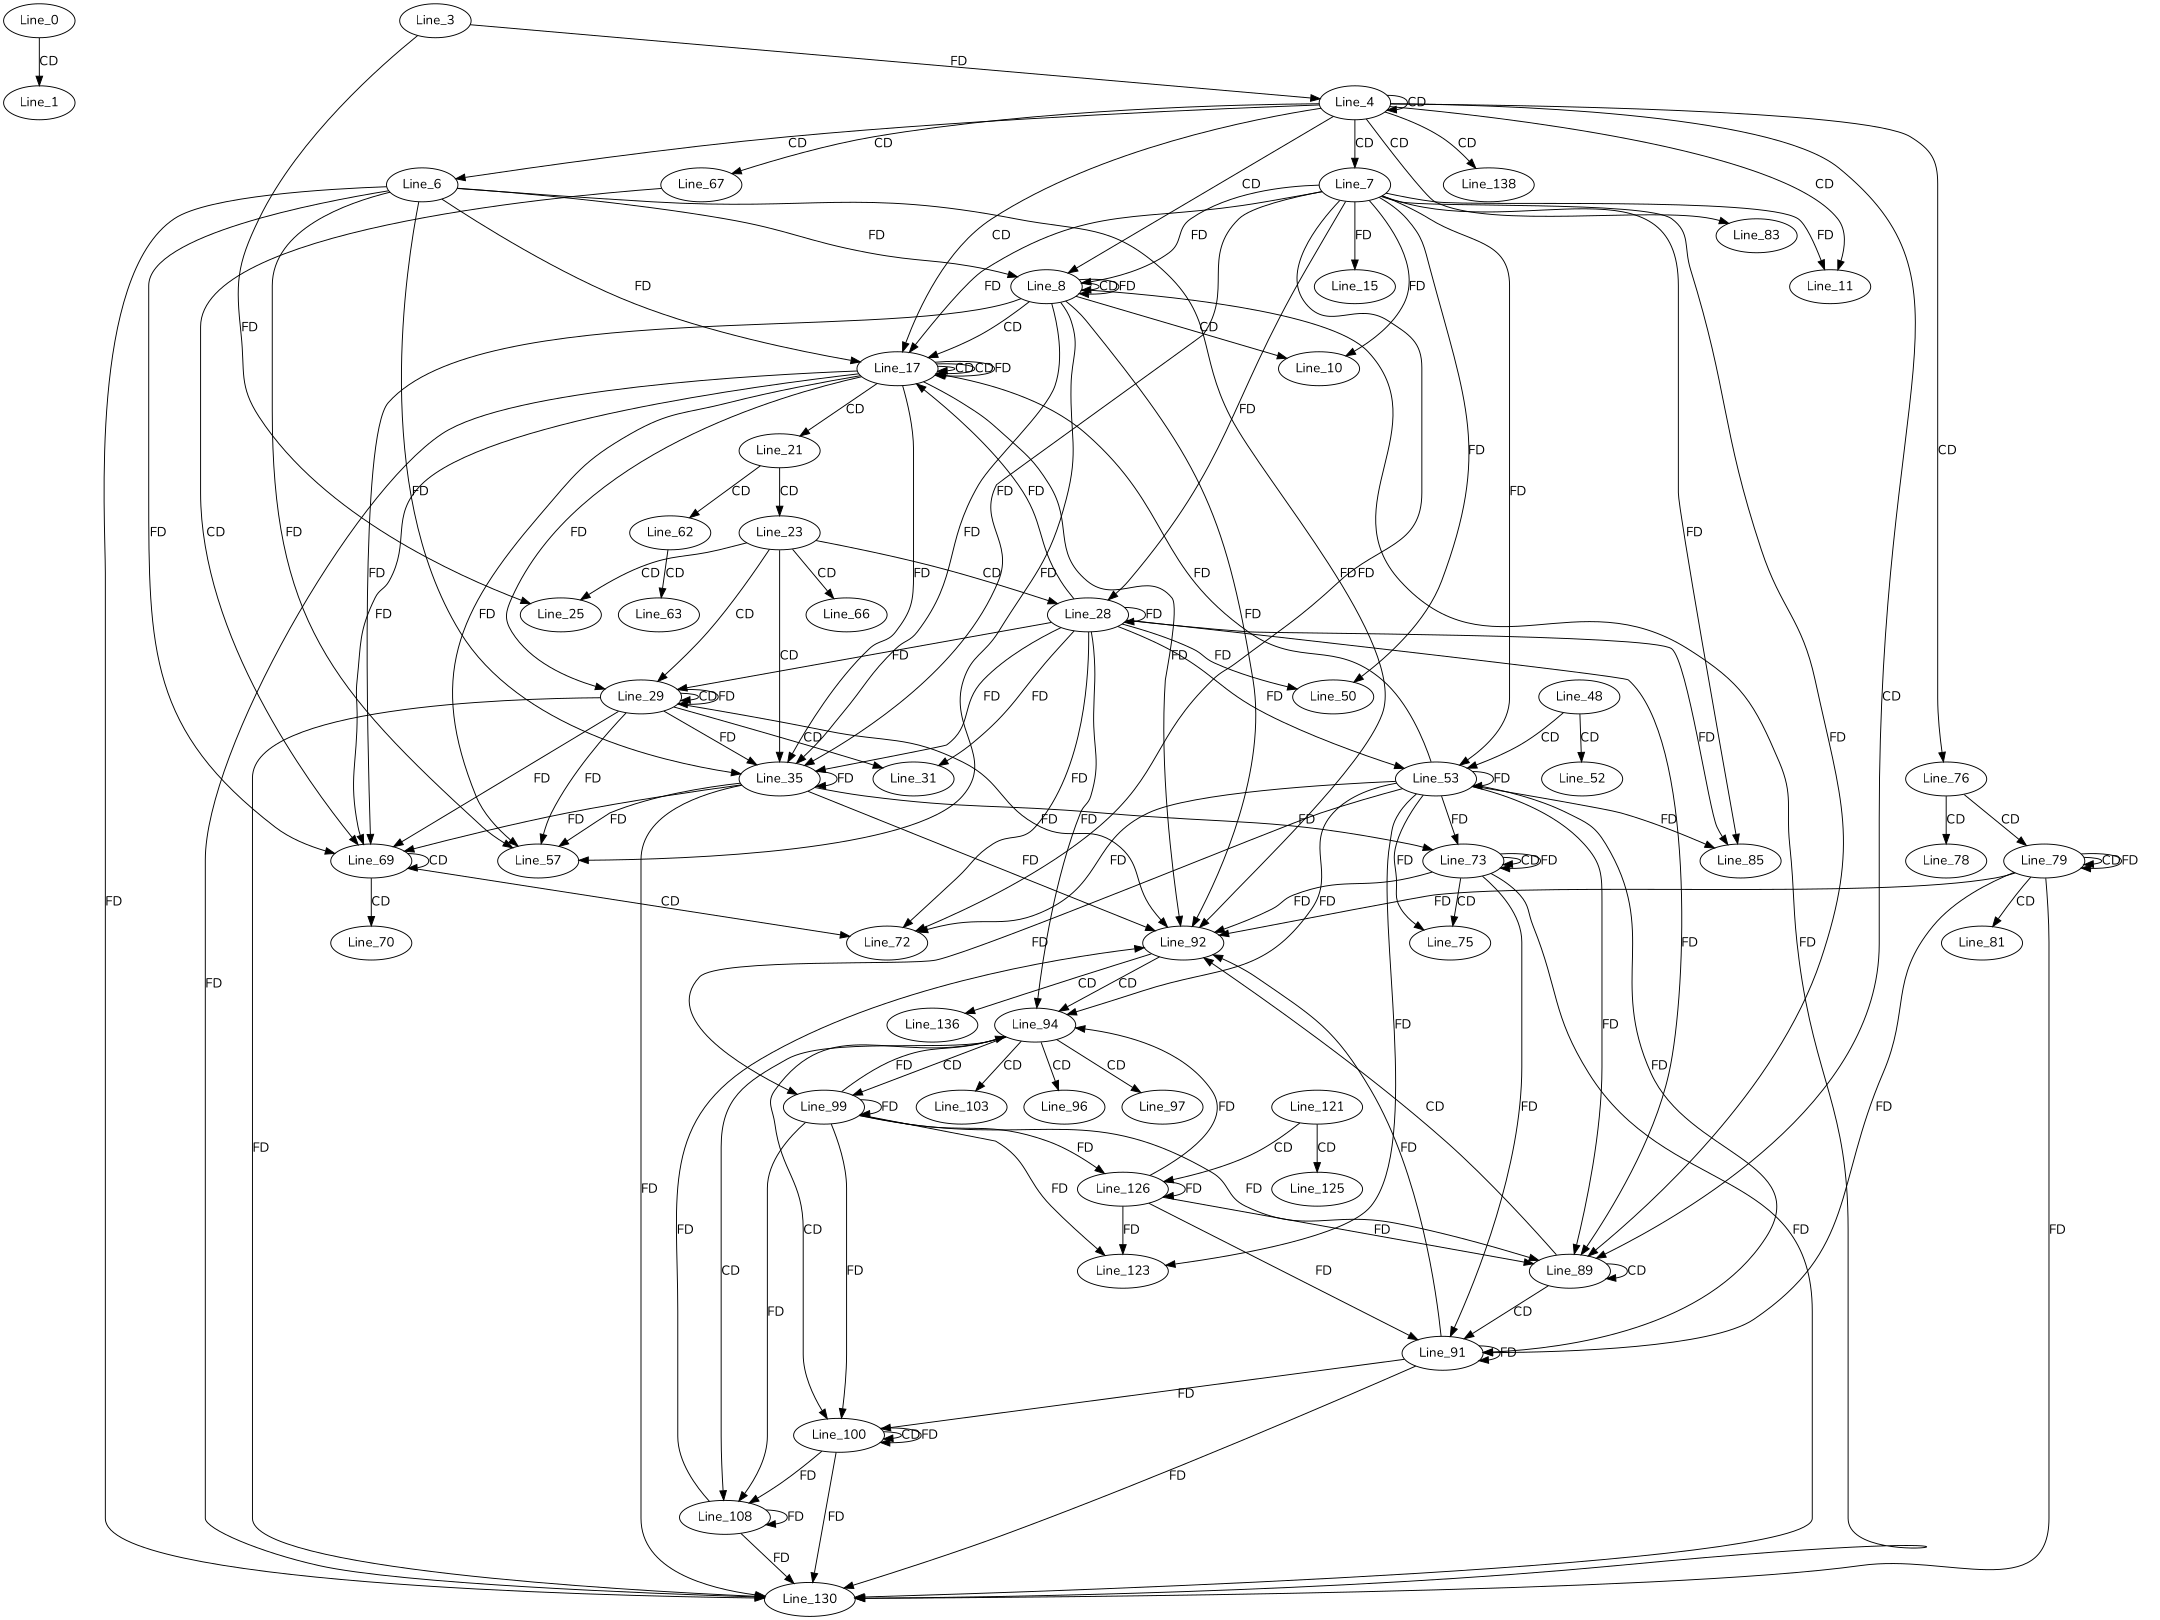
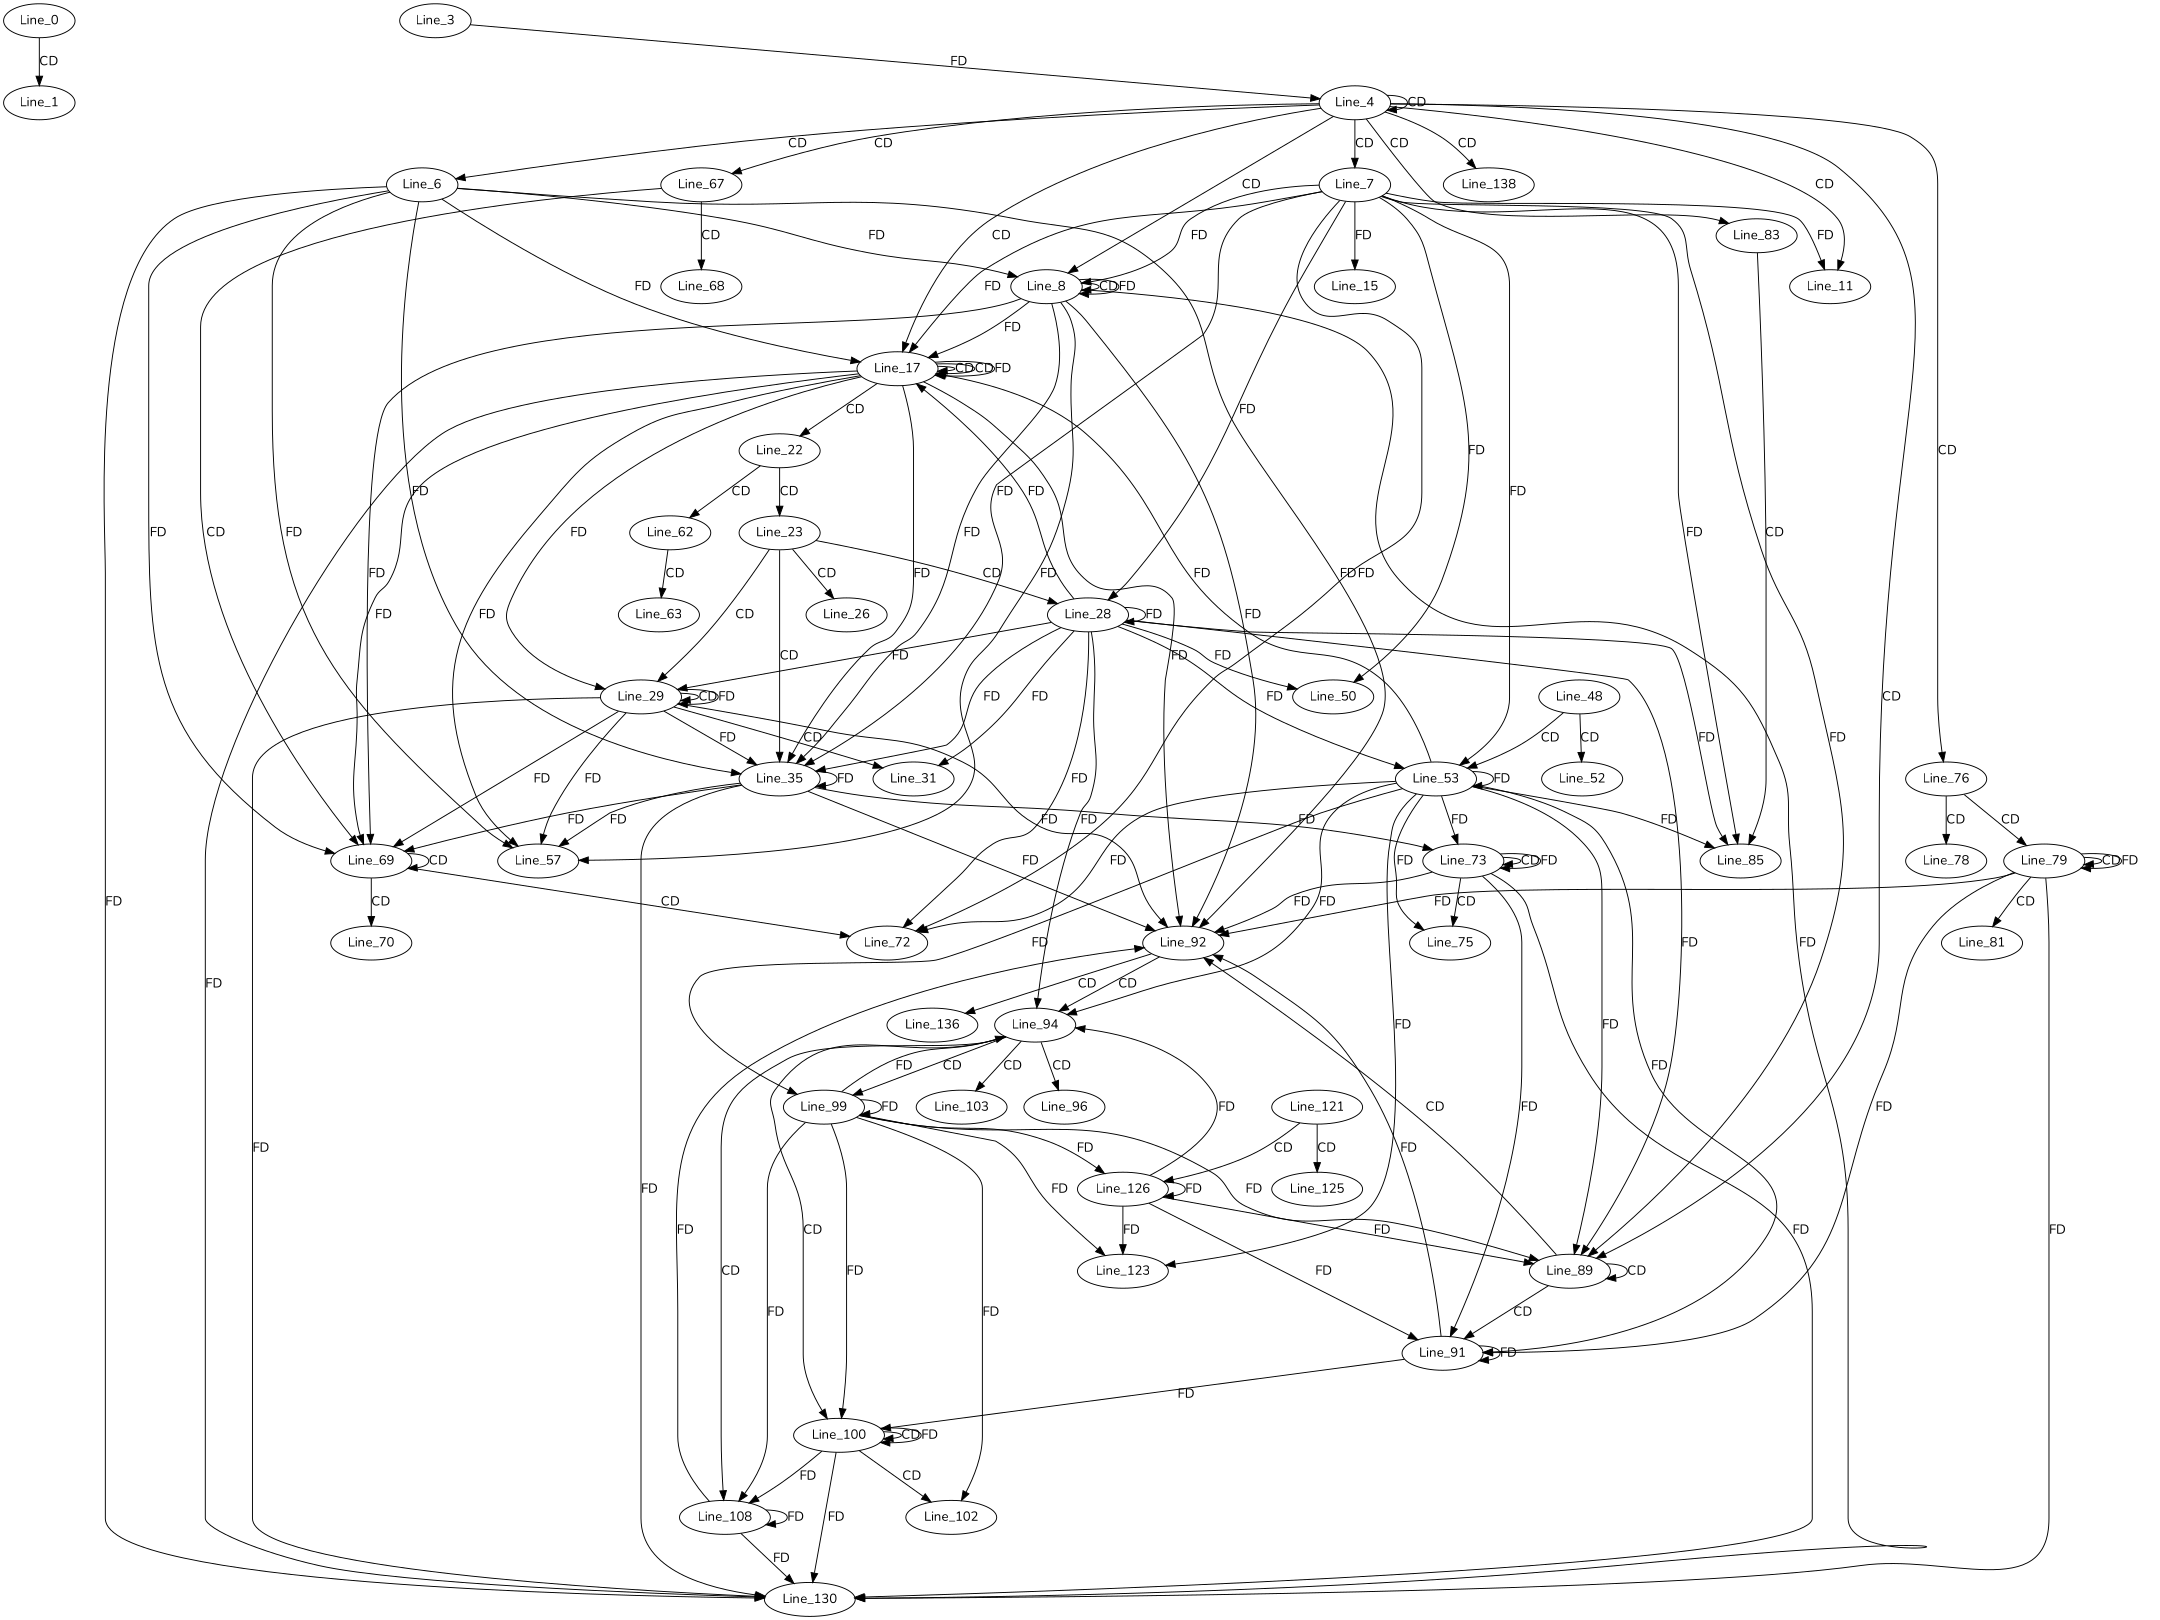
node "Line_68": added
edge "Line_8" -> "Line_17": label "CD" -> "FD"
node "Line_10": removed
node "Line_21": label "Line_21" -> "Line_22"
edge "Line_83" -> "Line_85": added, label "CD"
node "Line_25": removed
node "Line_66": label "Line_66" -> "Line_26"
node "Line_97": removed
edge "Line_91" -> "Line_130": removed, label "FD"
node "Line_102": added
